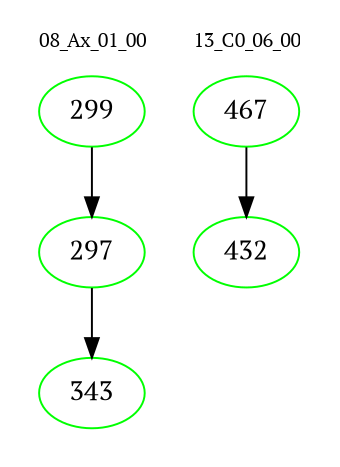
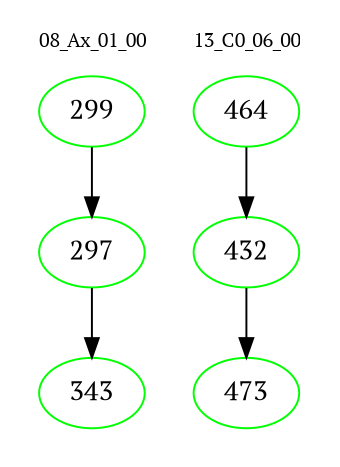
node "467": label "467" -> "464"
node "473": added
